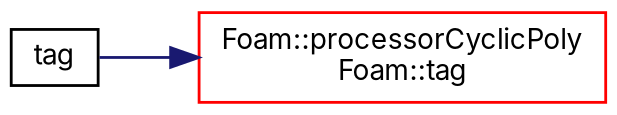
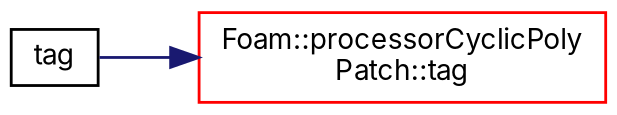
node "Foam::processorCyclicPoly Foam::tag": label "Foam::processorCyclicPoly Foam::tag" -> "Foam::processorCyclicPoly Patch::tag"
